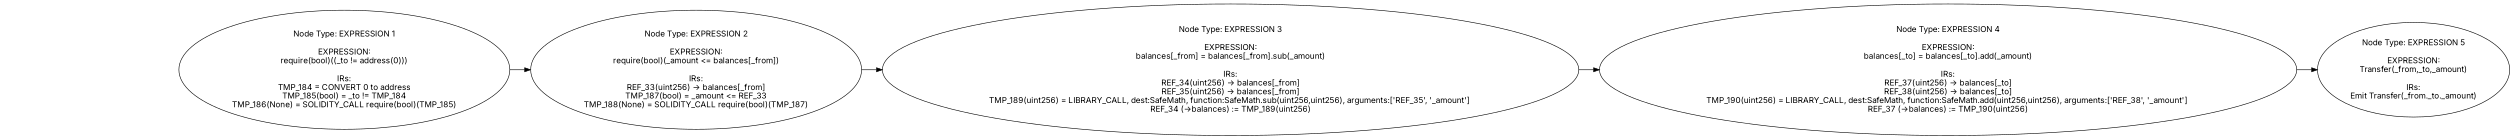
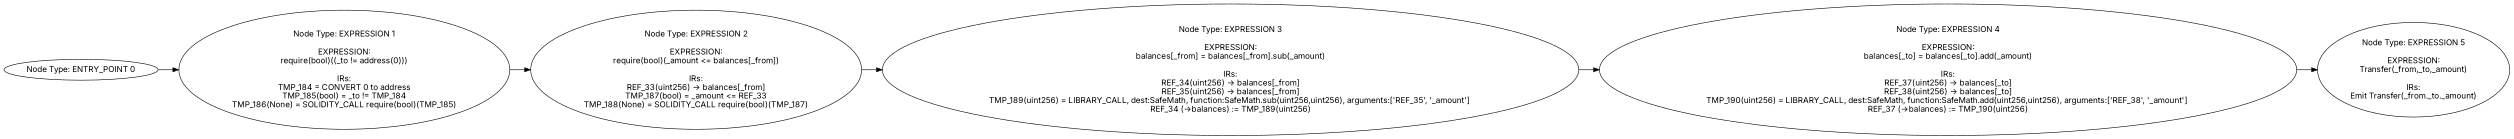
node "Node Type: ENTRY_POINT 0": added
